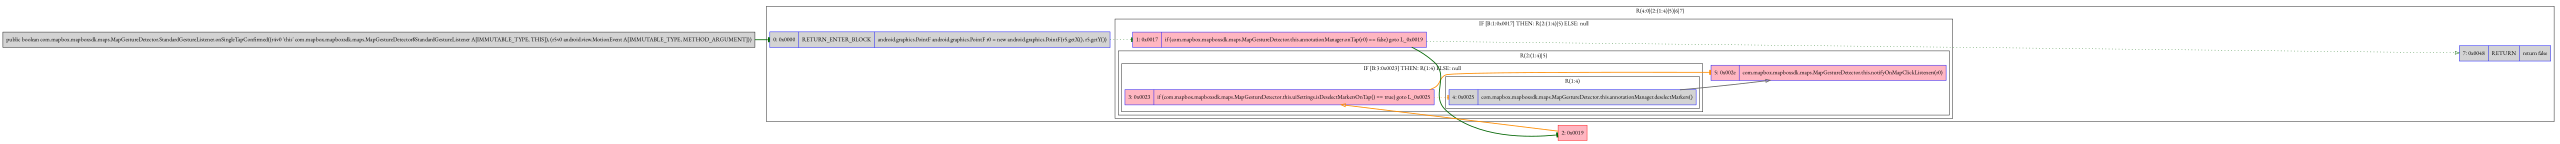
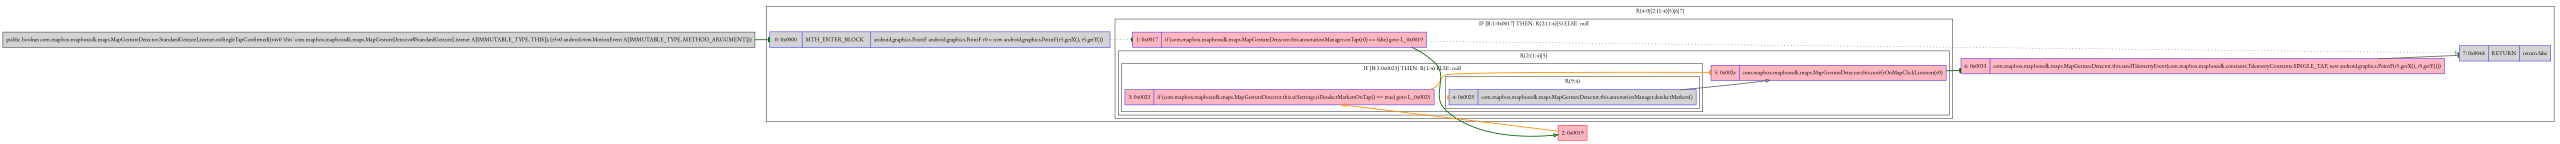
node "0: 0x0000": text "RETURN_ENTER_BLOCK" -> "MTH_ENTER_BLOCK"
node "6: 0x0033": added
cluster "R(1:4)": label "R(1:4)" -> "R(9:4)"
edge "1: 0x0017" -> "2: 0x0019": arrowhead tee -> onormal
